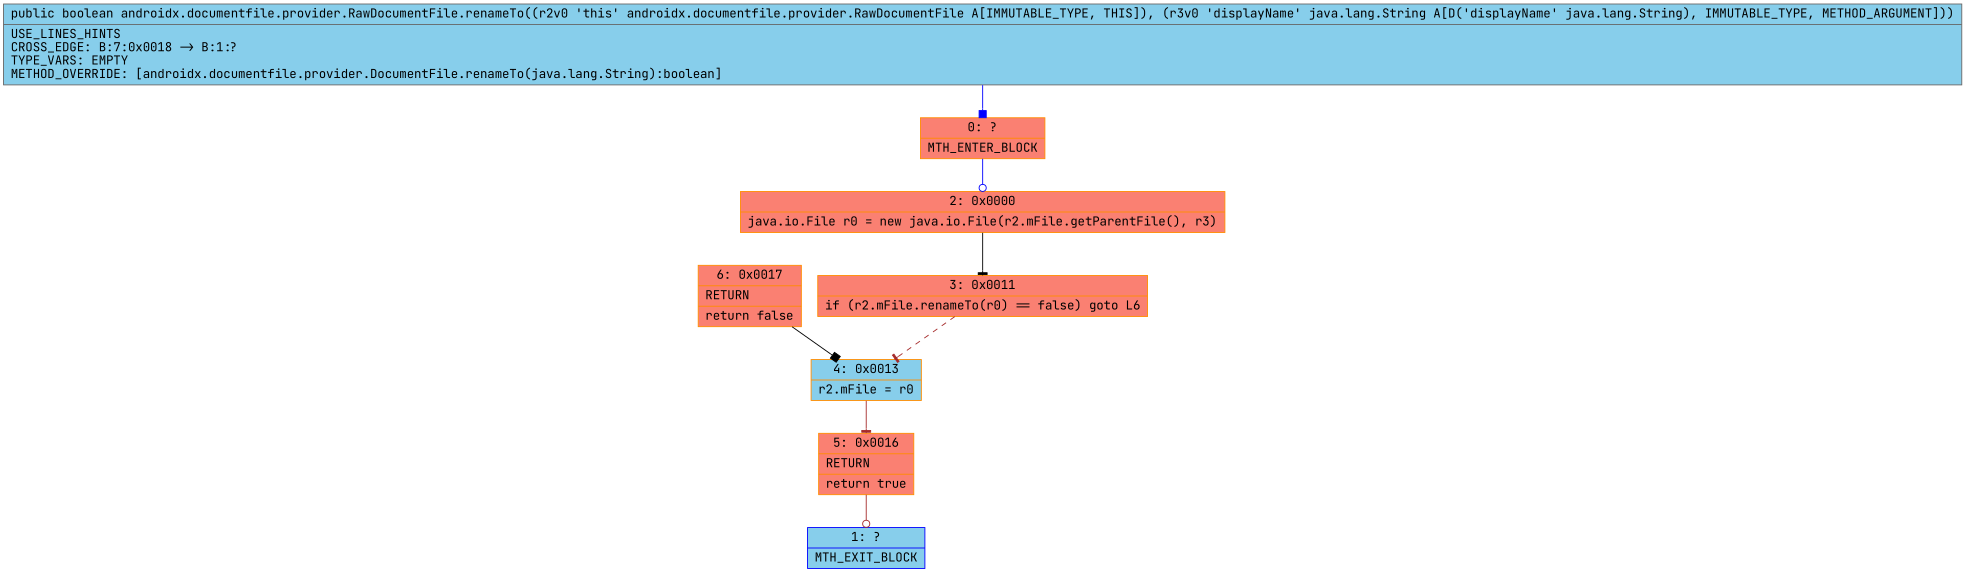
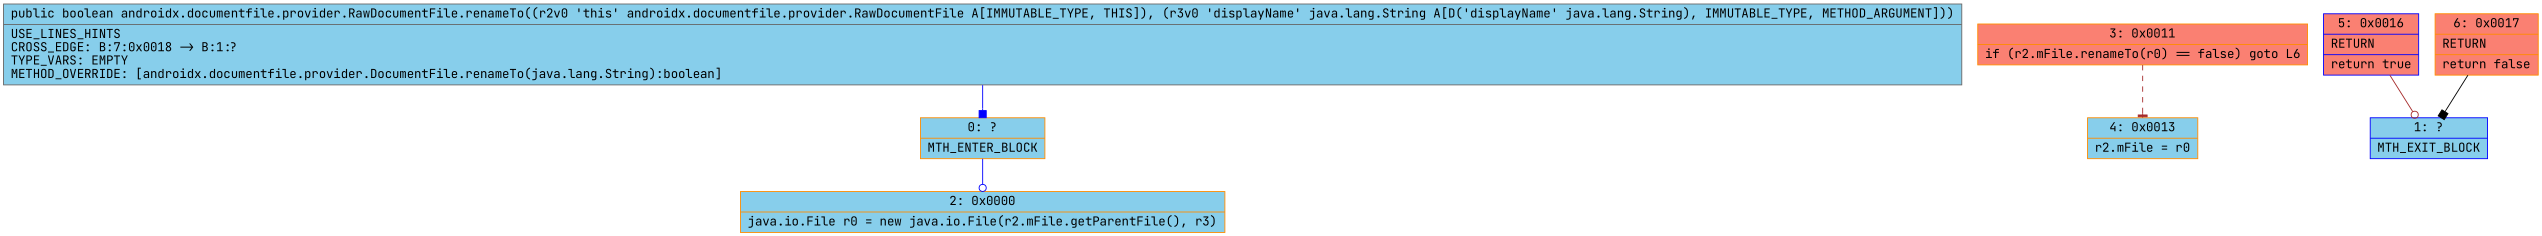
node "0: ?": fillcolor salmon -> skyblue
node "2: 0x0000": fillcolor salmon -> skyblue
edge "2: 0x0000" -> "3: 0x0011": removed
edge "6: 0x0017" -> "4: 0x0013": now "6: 0x0017" -> "1: ?"
edge "4: 0x0013" -> "5: 0x0016": removed
node "5: 0x0016": color darkorange -> blue
